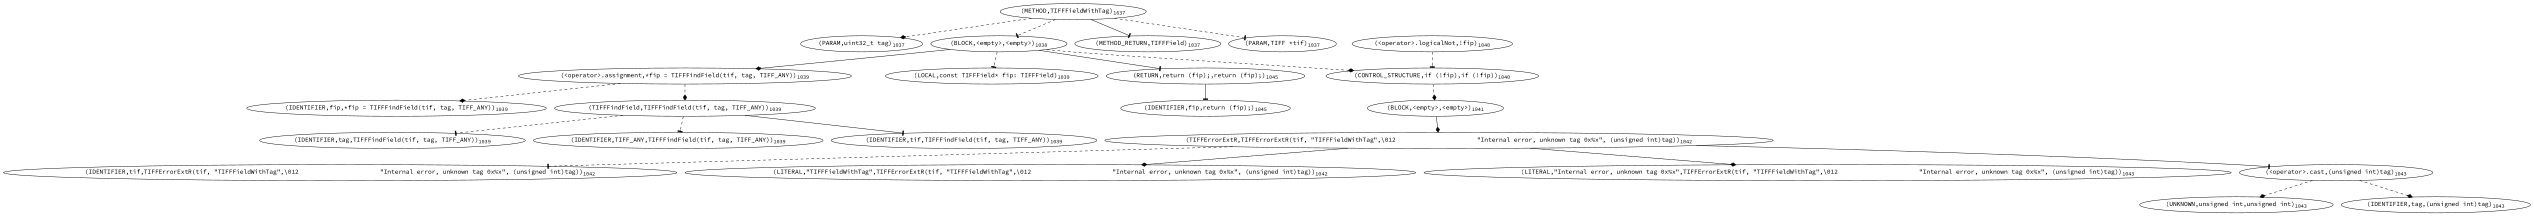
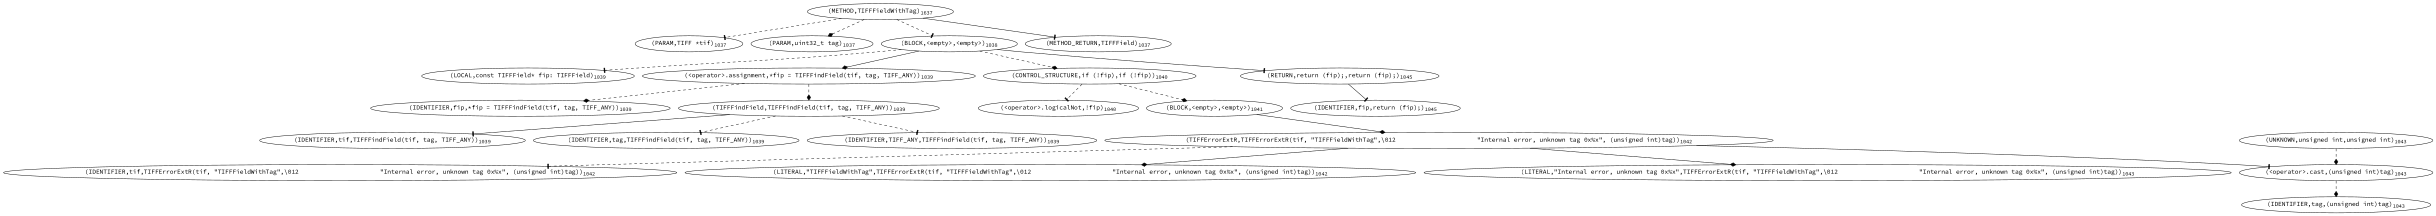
edge "(<operator>.logicalNot,!fip)" -> "(CONTROL_STRUCTURE,if (!fip),if (!fip))": reversed
edge "(<operator>.cast,(unsigned int)tag)" -> "(UNKNOWN,unsigned int,unsigned int)": reversed
